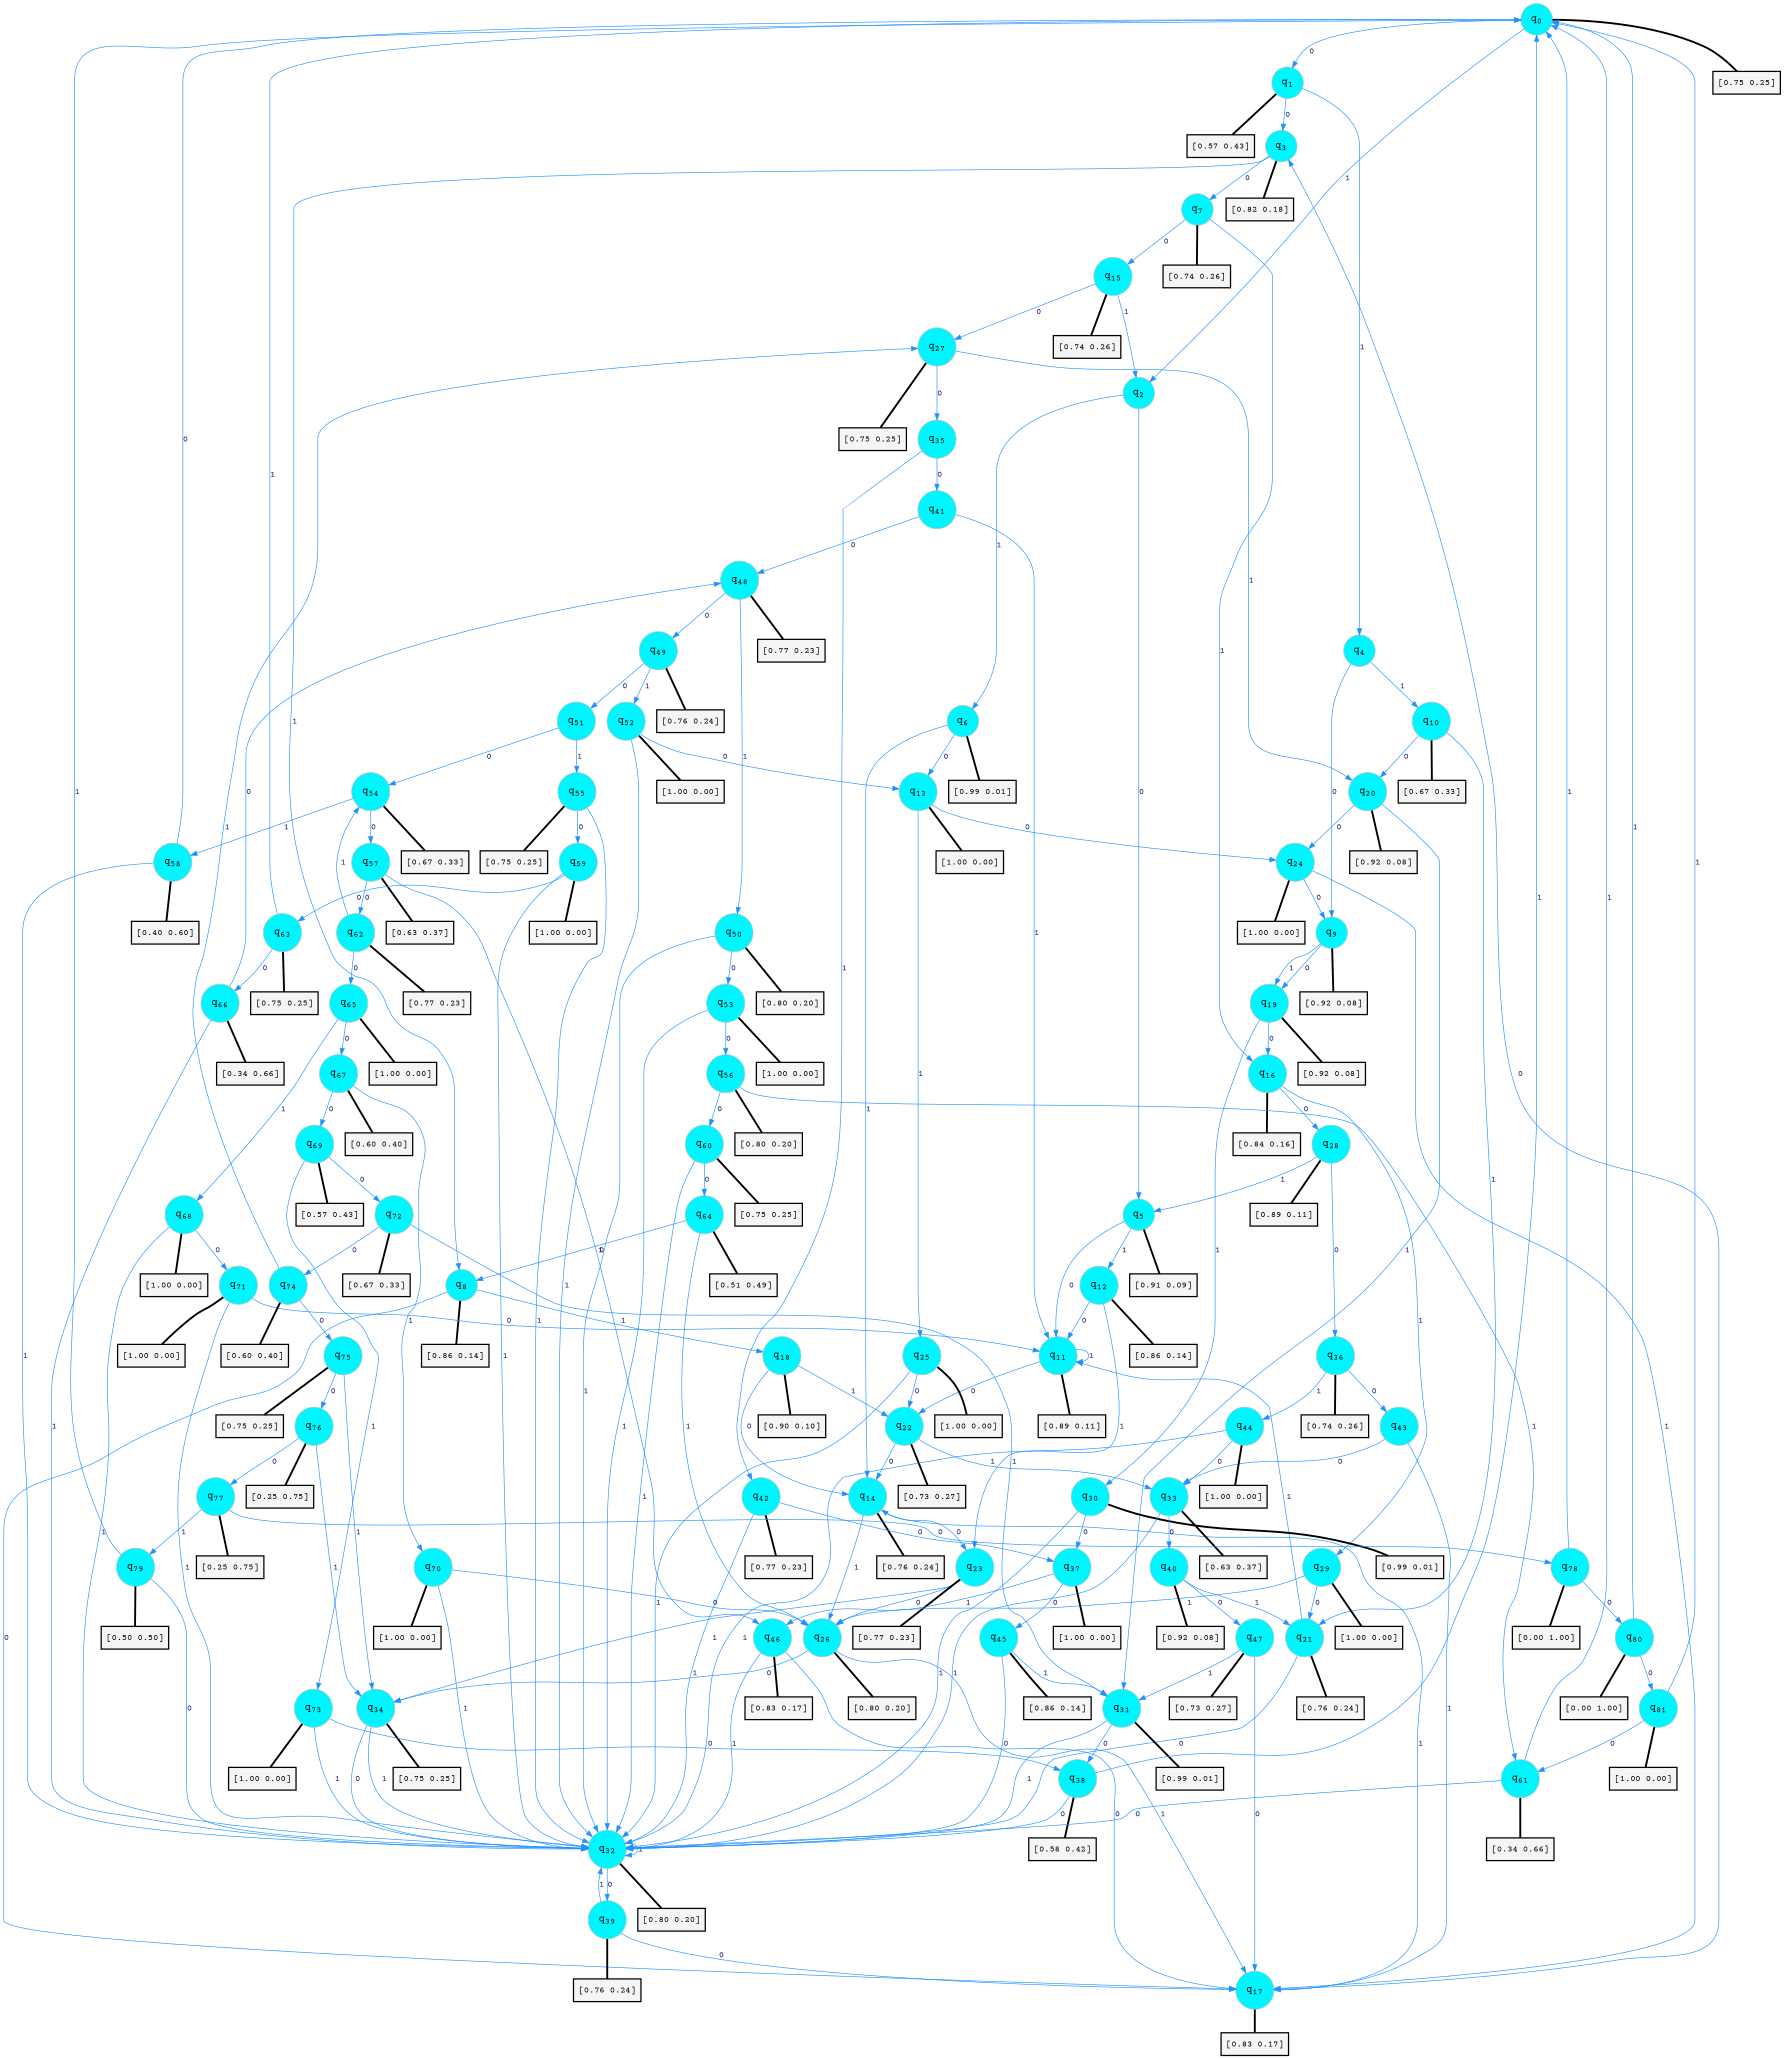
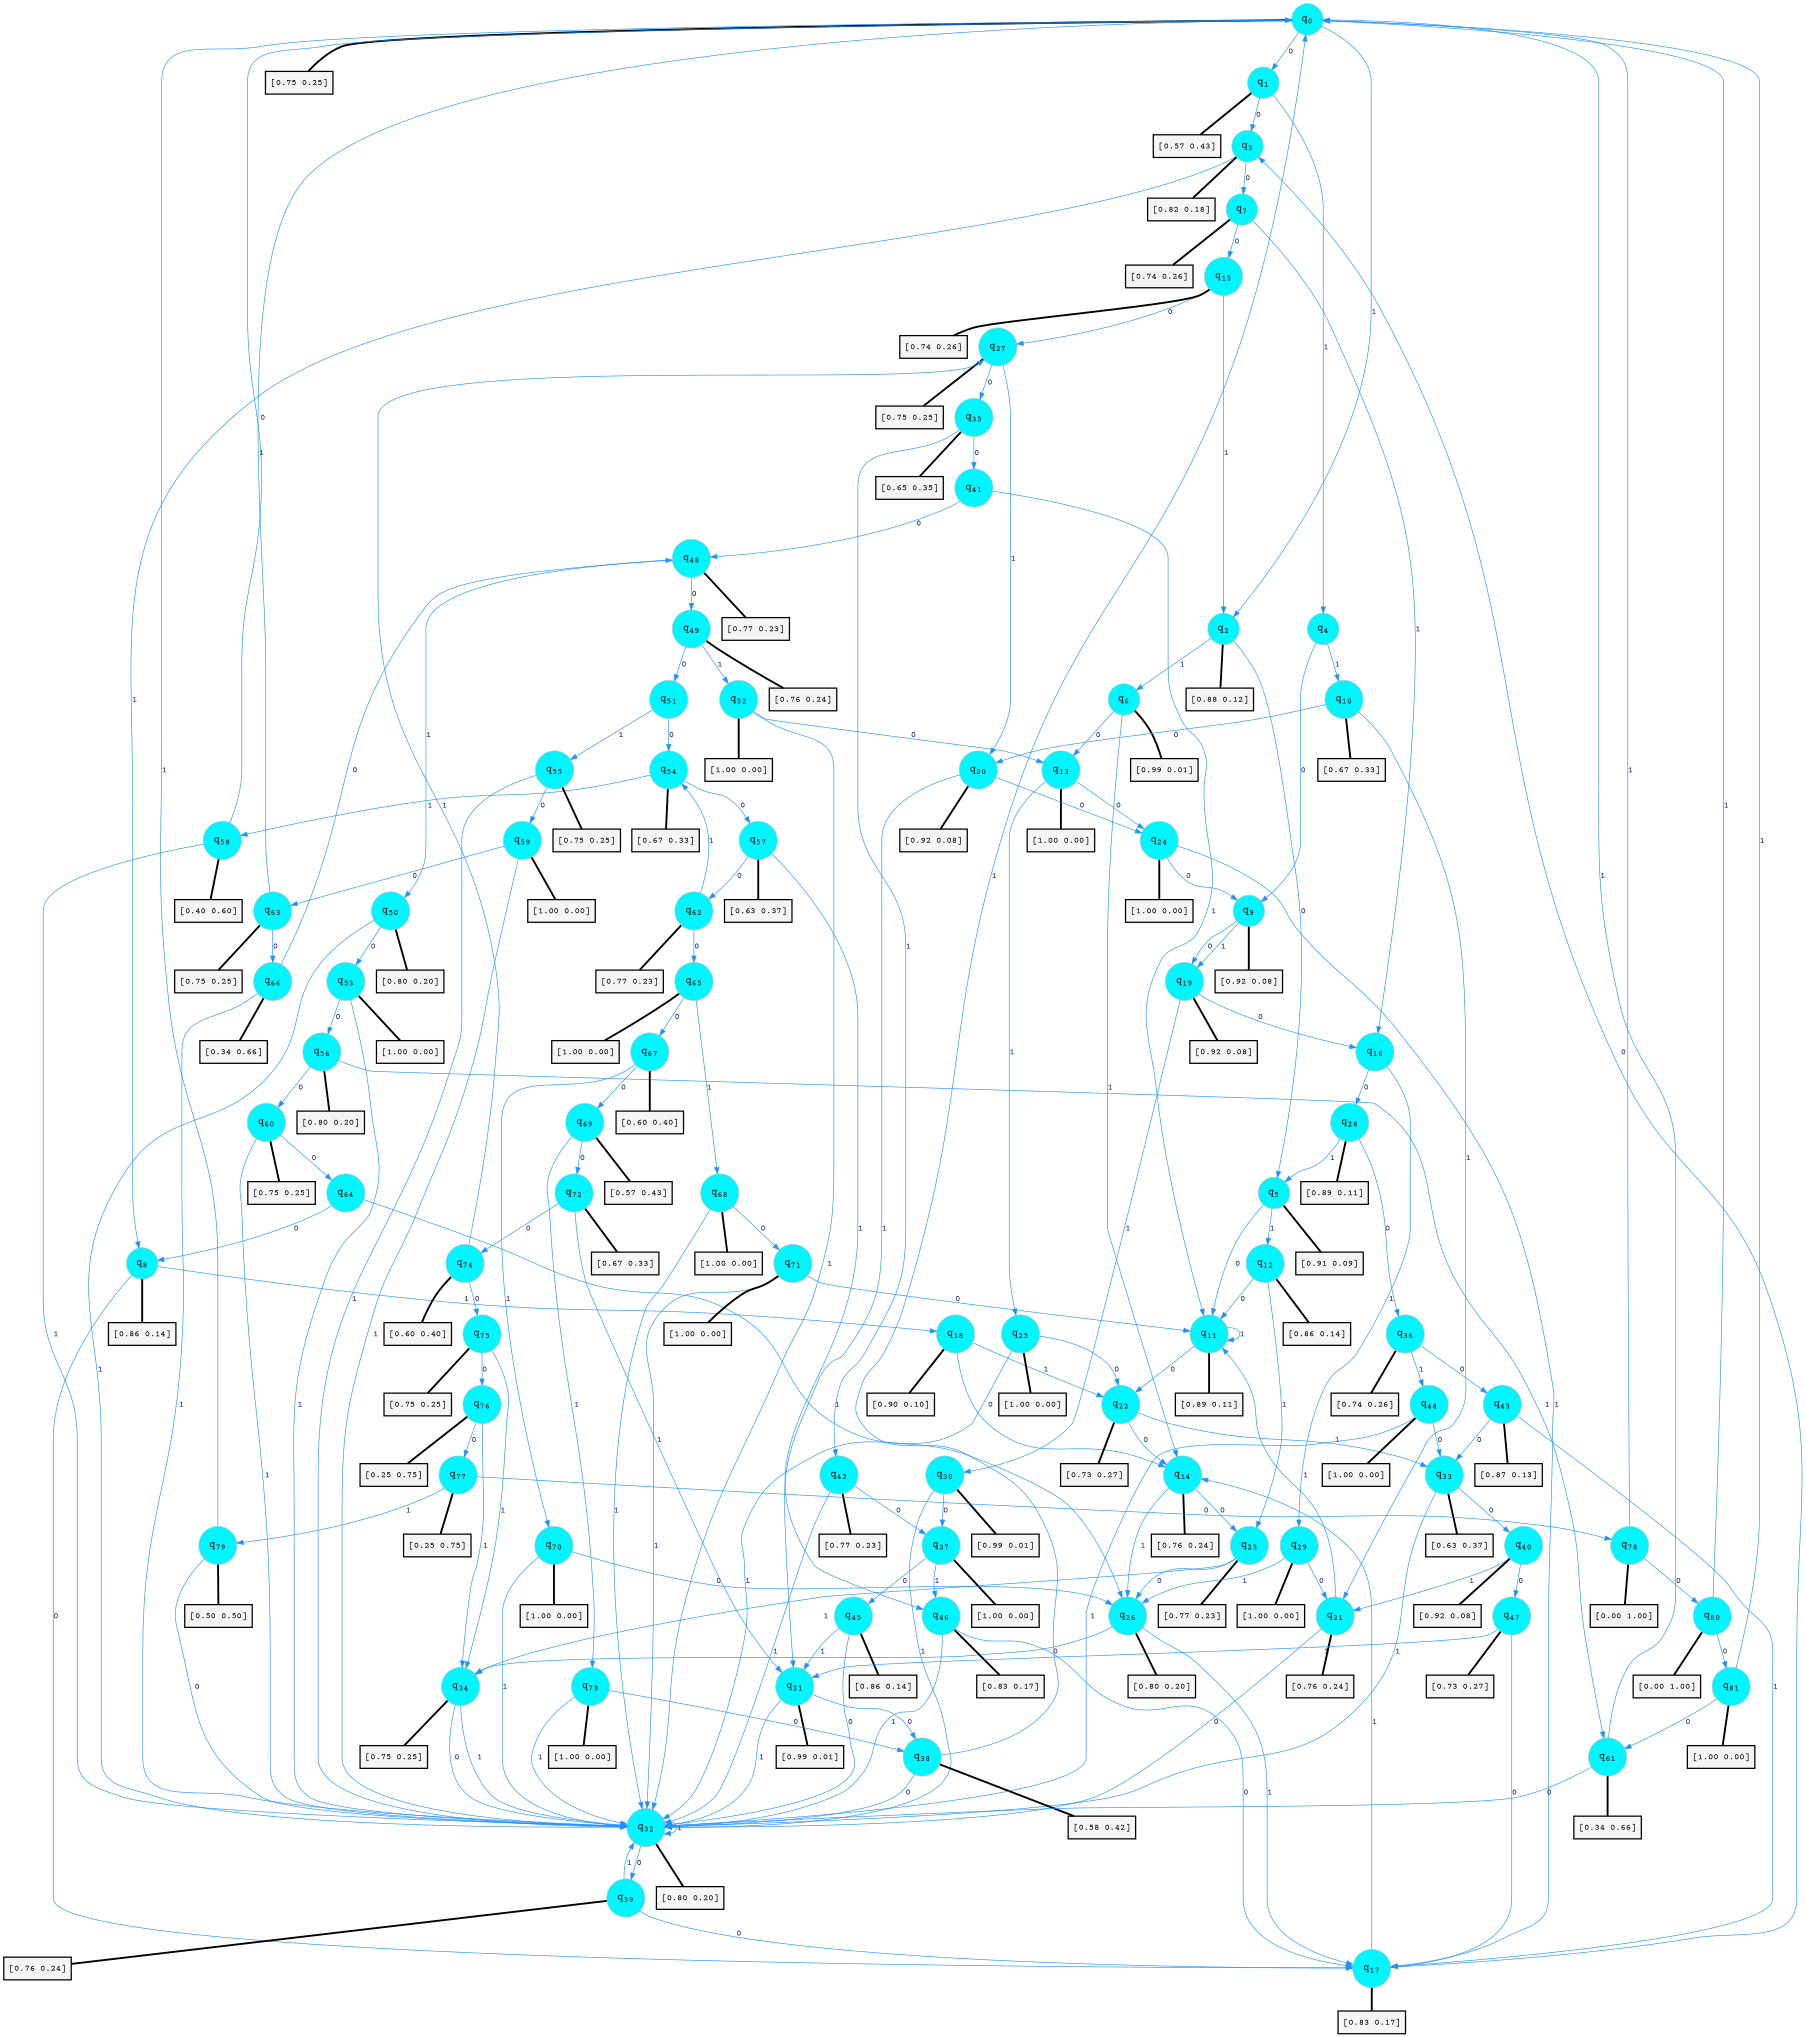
node "[0.65 0.35]": added
node "[0.88 0.12]": added
node "[0.84 0.16]": removed
node "[0.51 0.49]": removed
node "[0.87 0.13]": added
